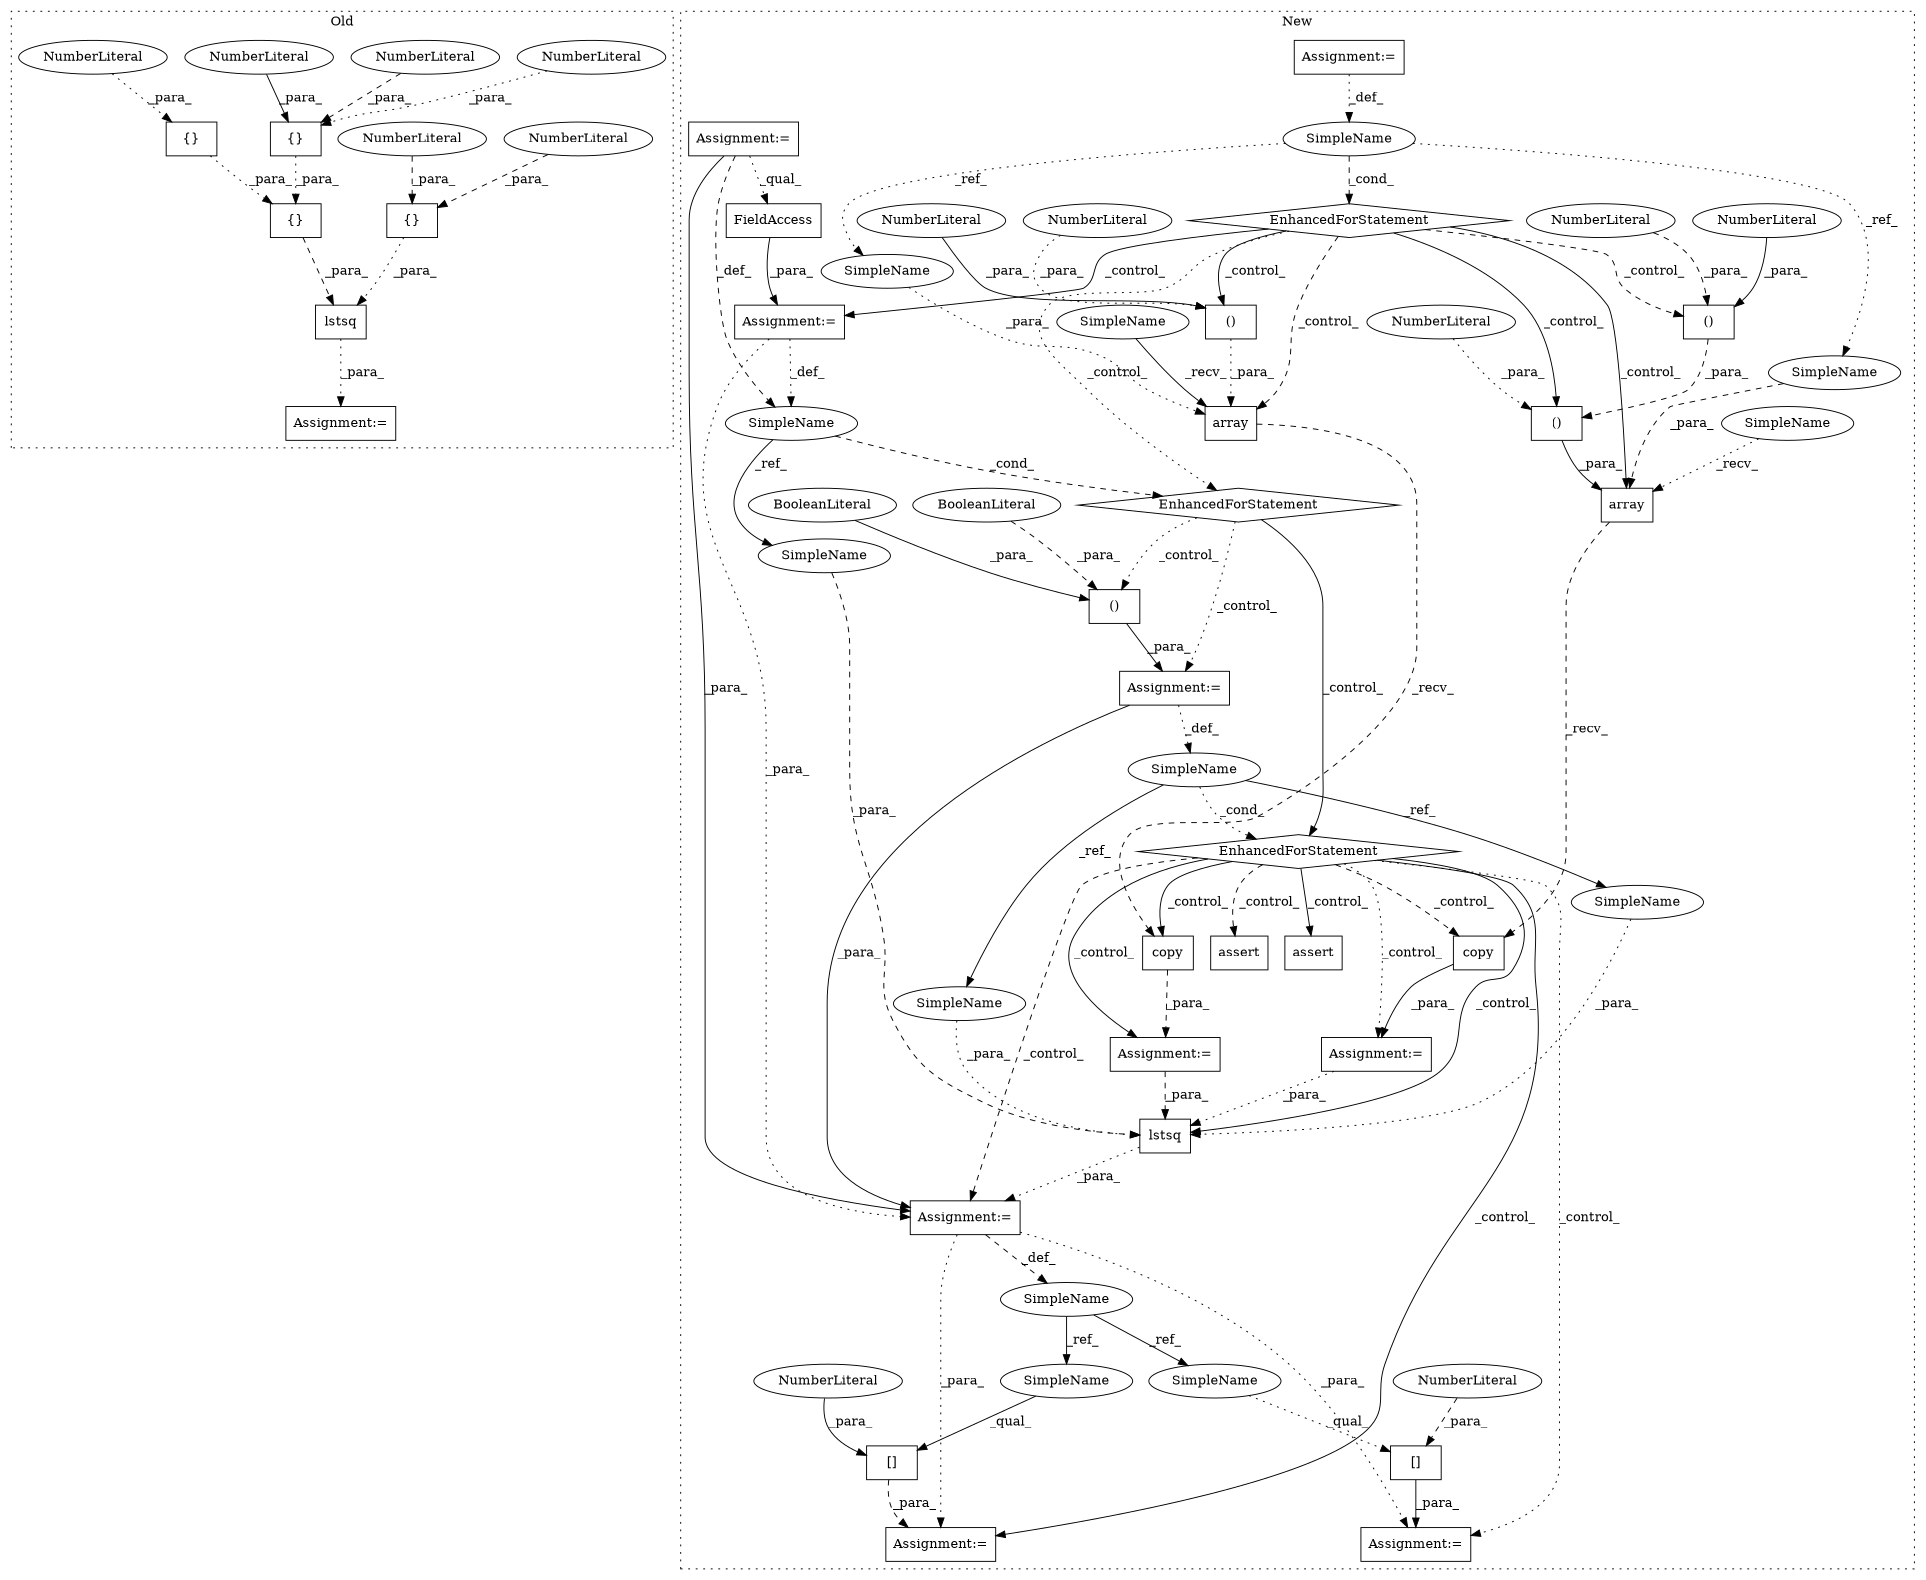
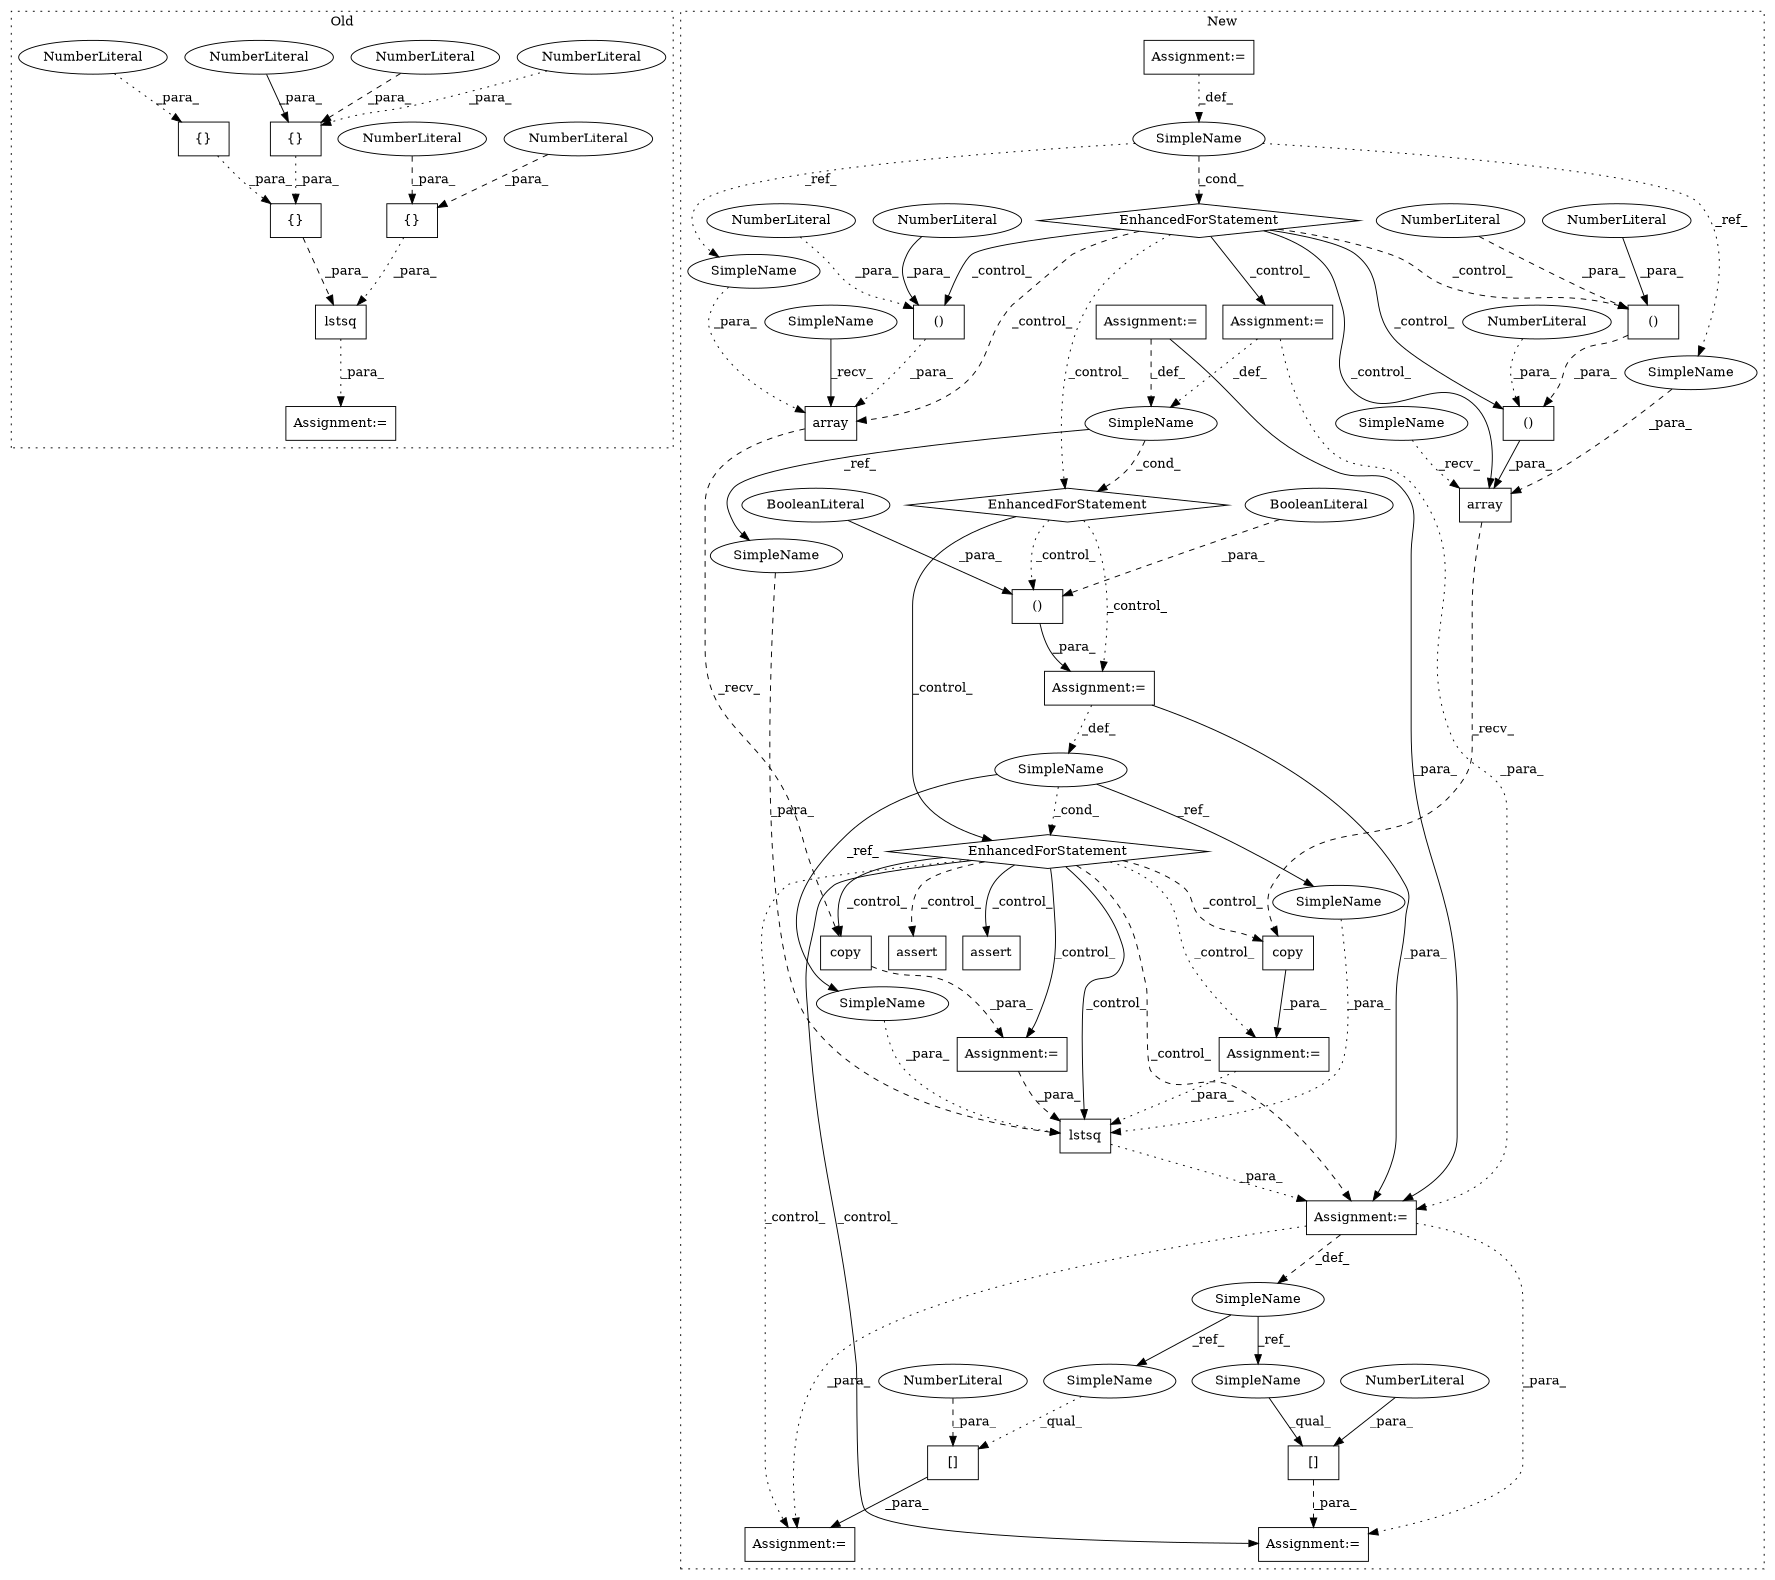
node "FieldAccess": removed
